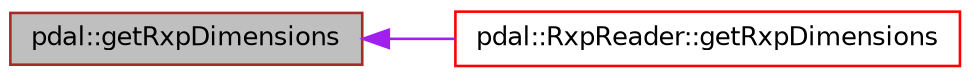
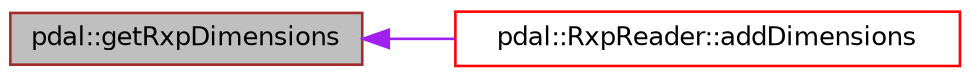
node "pdal::RxpReader::getRxpDimensions": label "pdal::RxpReader::getRxpDimensions" -> "pdal::RxpReader::addDimensions"
